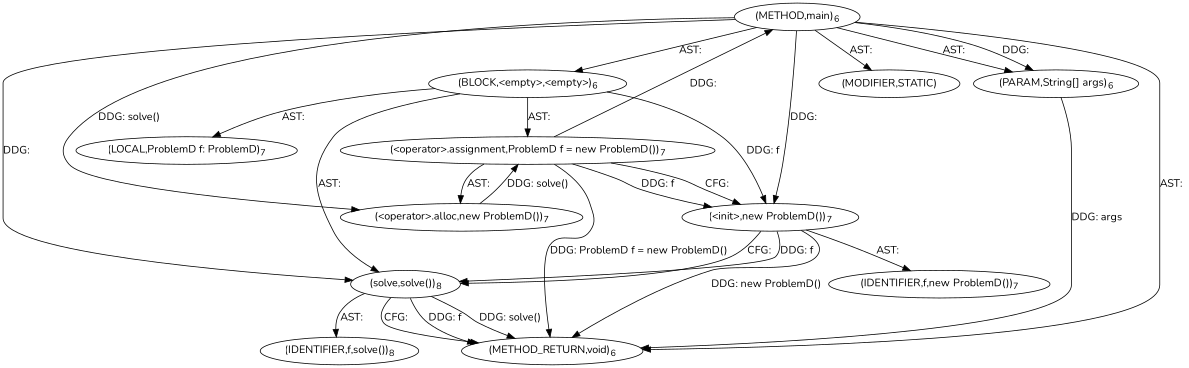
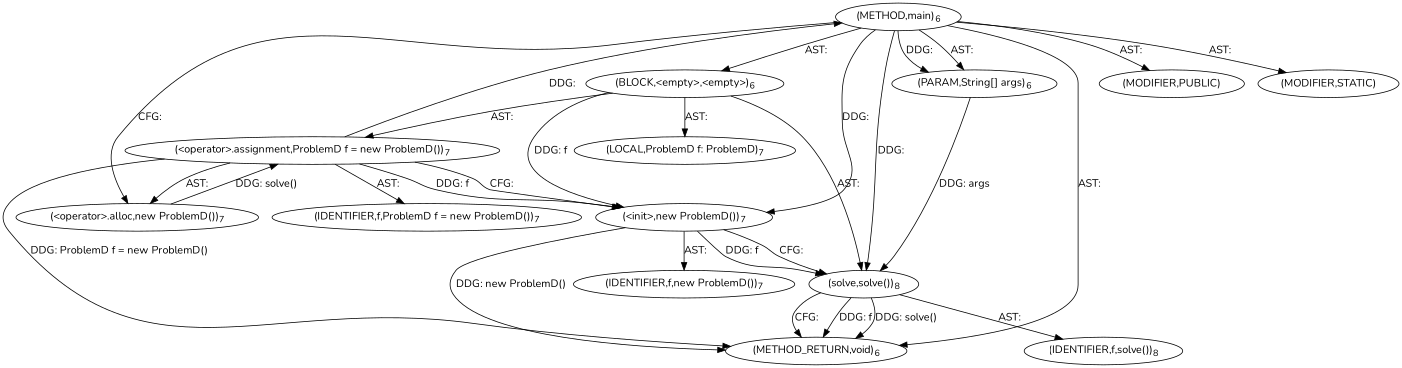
node "(MODIFIER,PUBLIC)": added
edge "(METHOD,main)" -> "(<operator>.alloc,new ProblemD())": label "DDG: solve()" -> "CFG: "
node "(IDENTIFIER,f,ProblemD f = new ProblemD())": added
edge "(PARAM,String[] args)" -> "(METHOD_RETURN,void)": now "(PARAM,String[] args)" -> "(solve,solve())"
